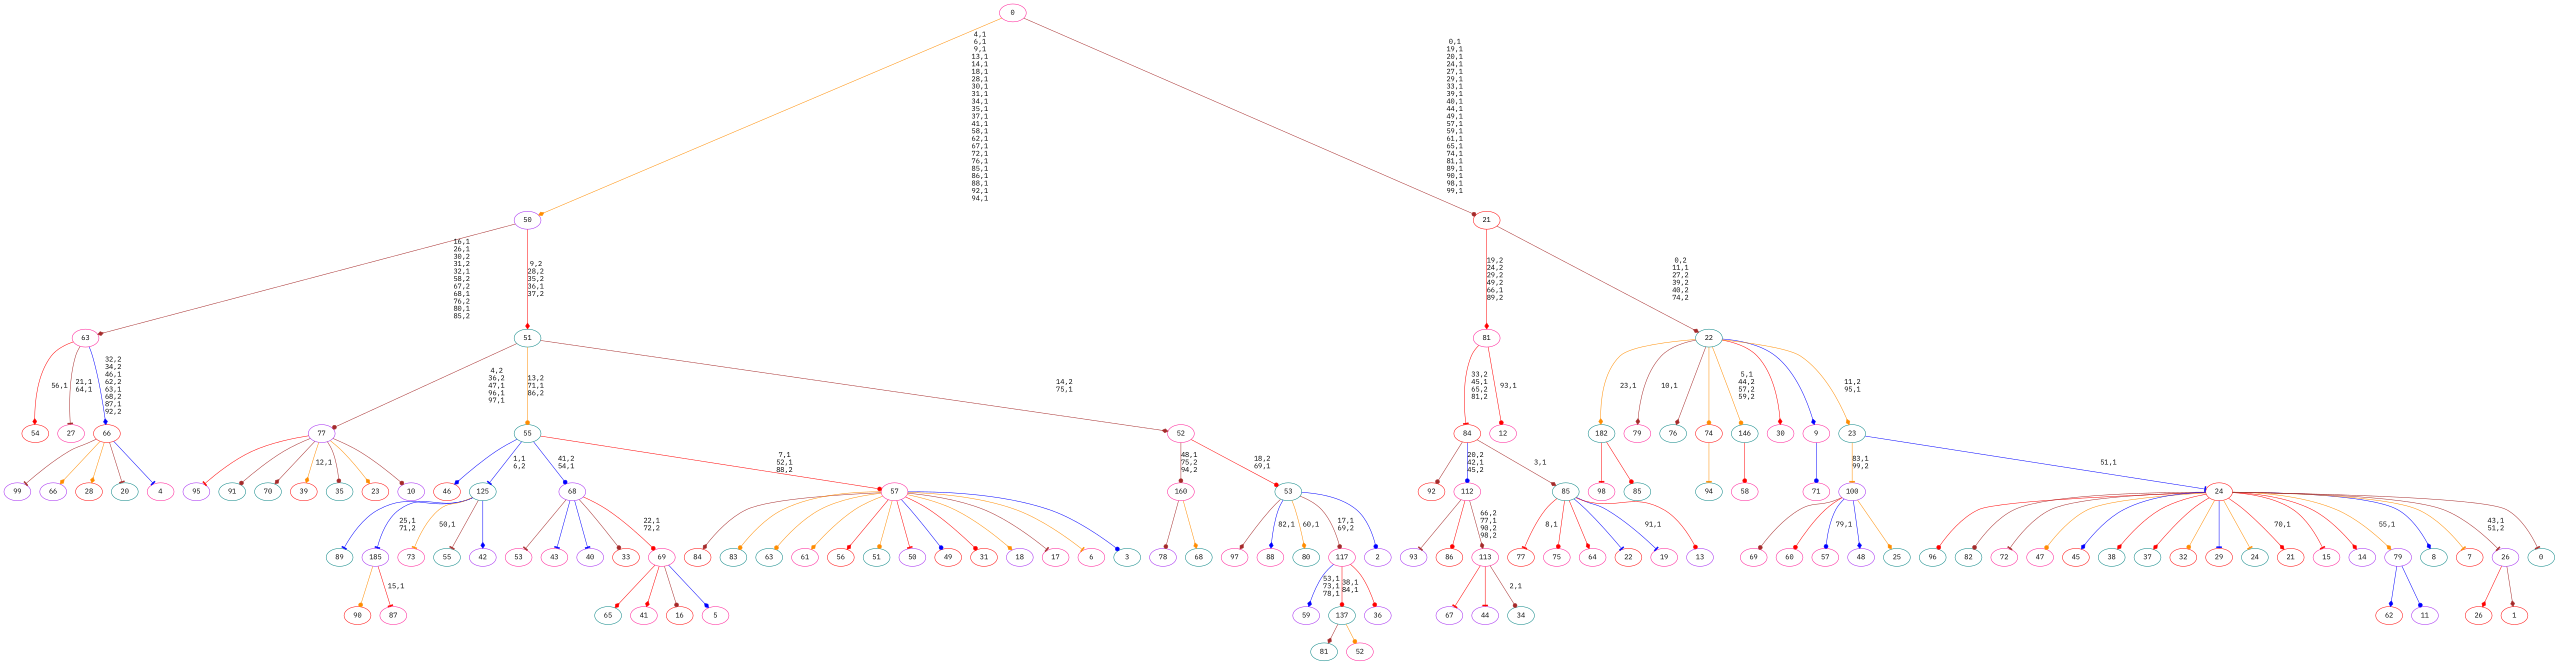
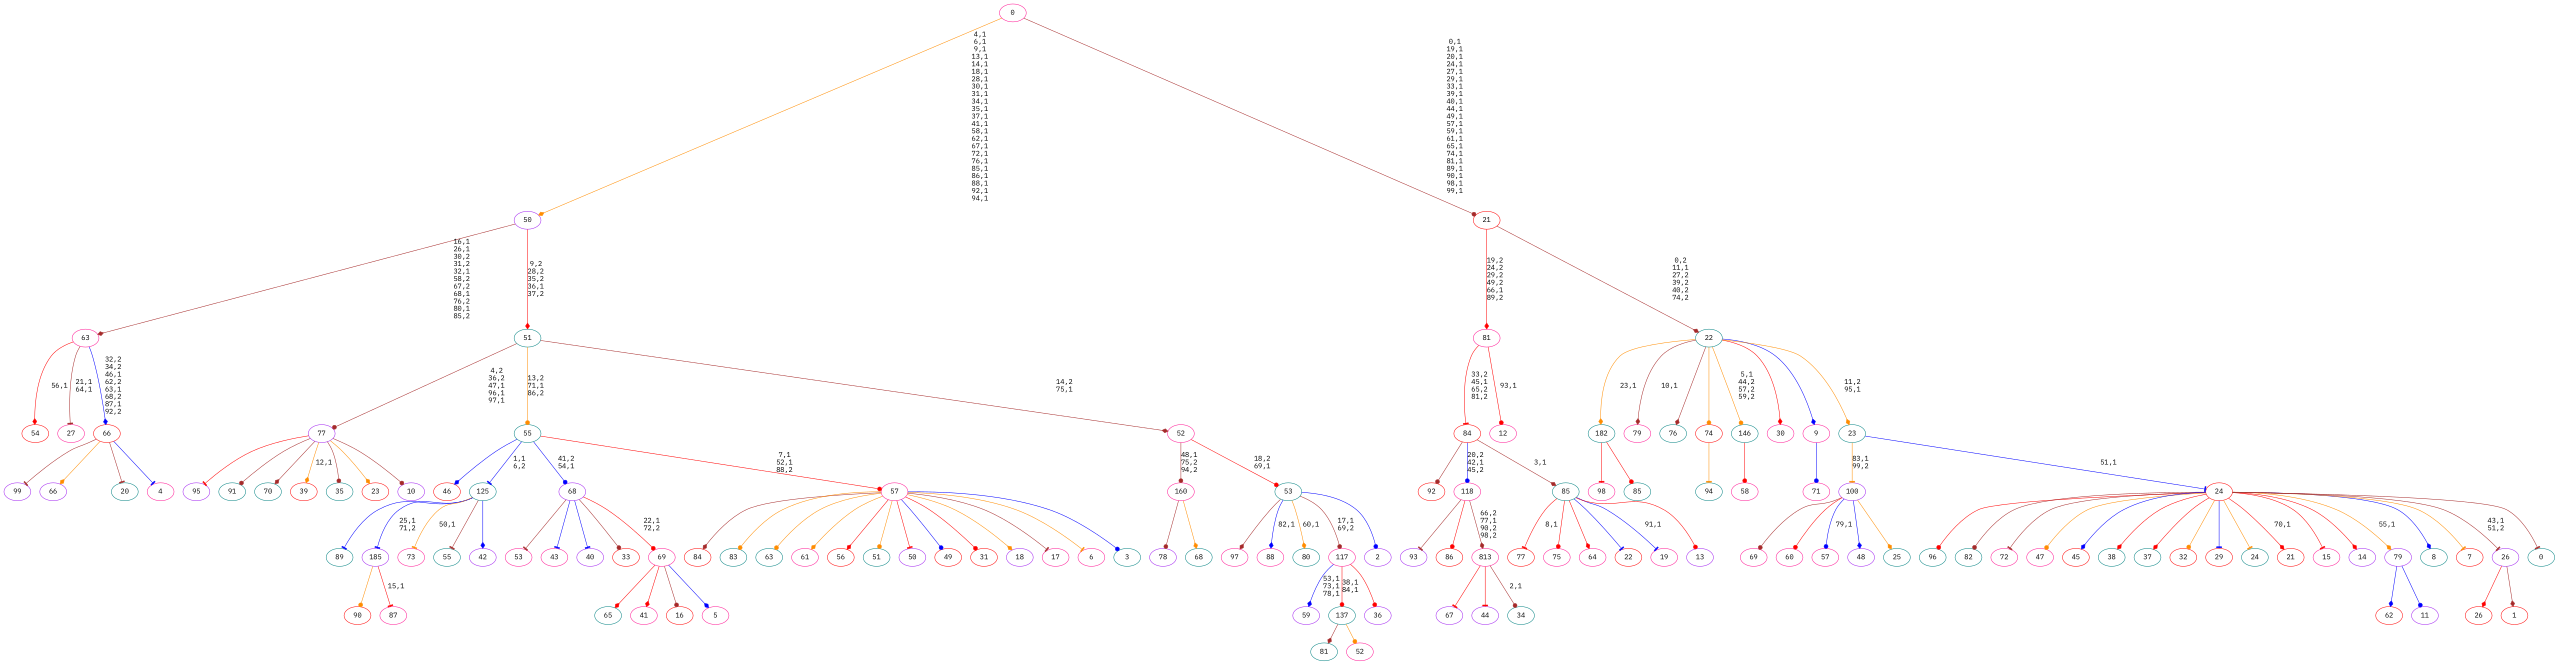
node "28": removed
node "112": label "112" -> "118"
node "113": label "113" -> "813"
